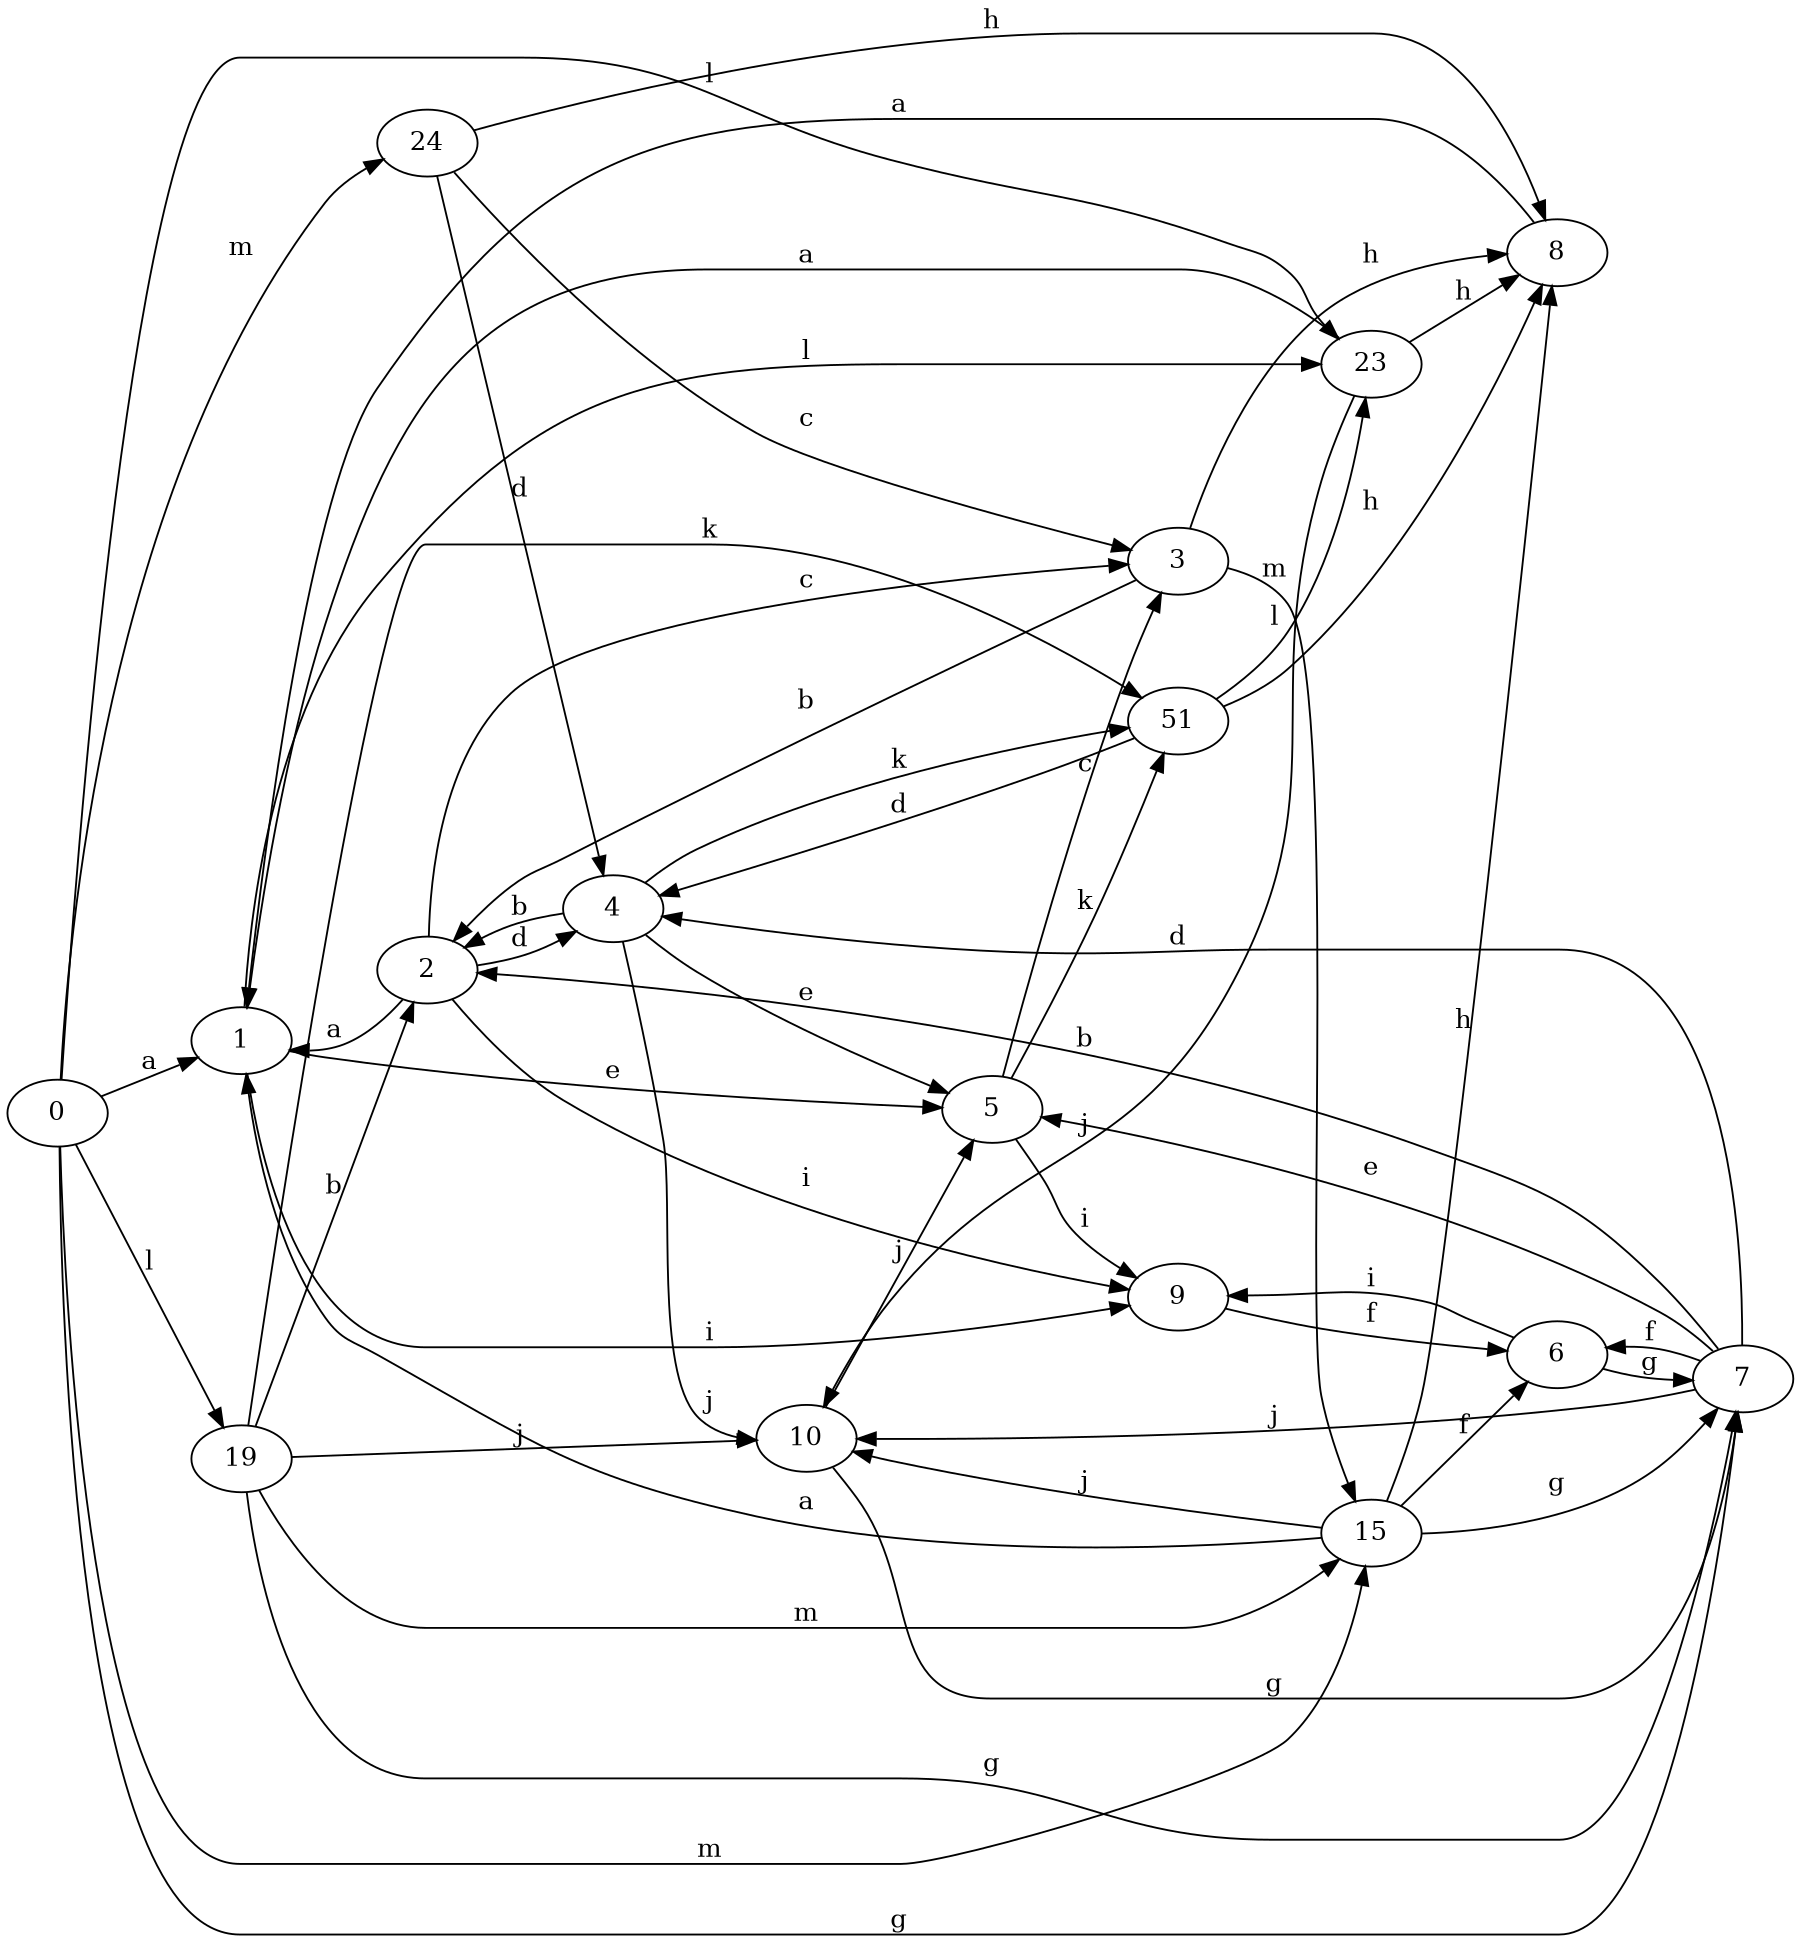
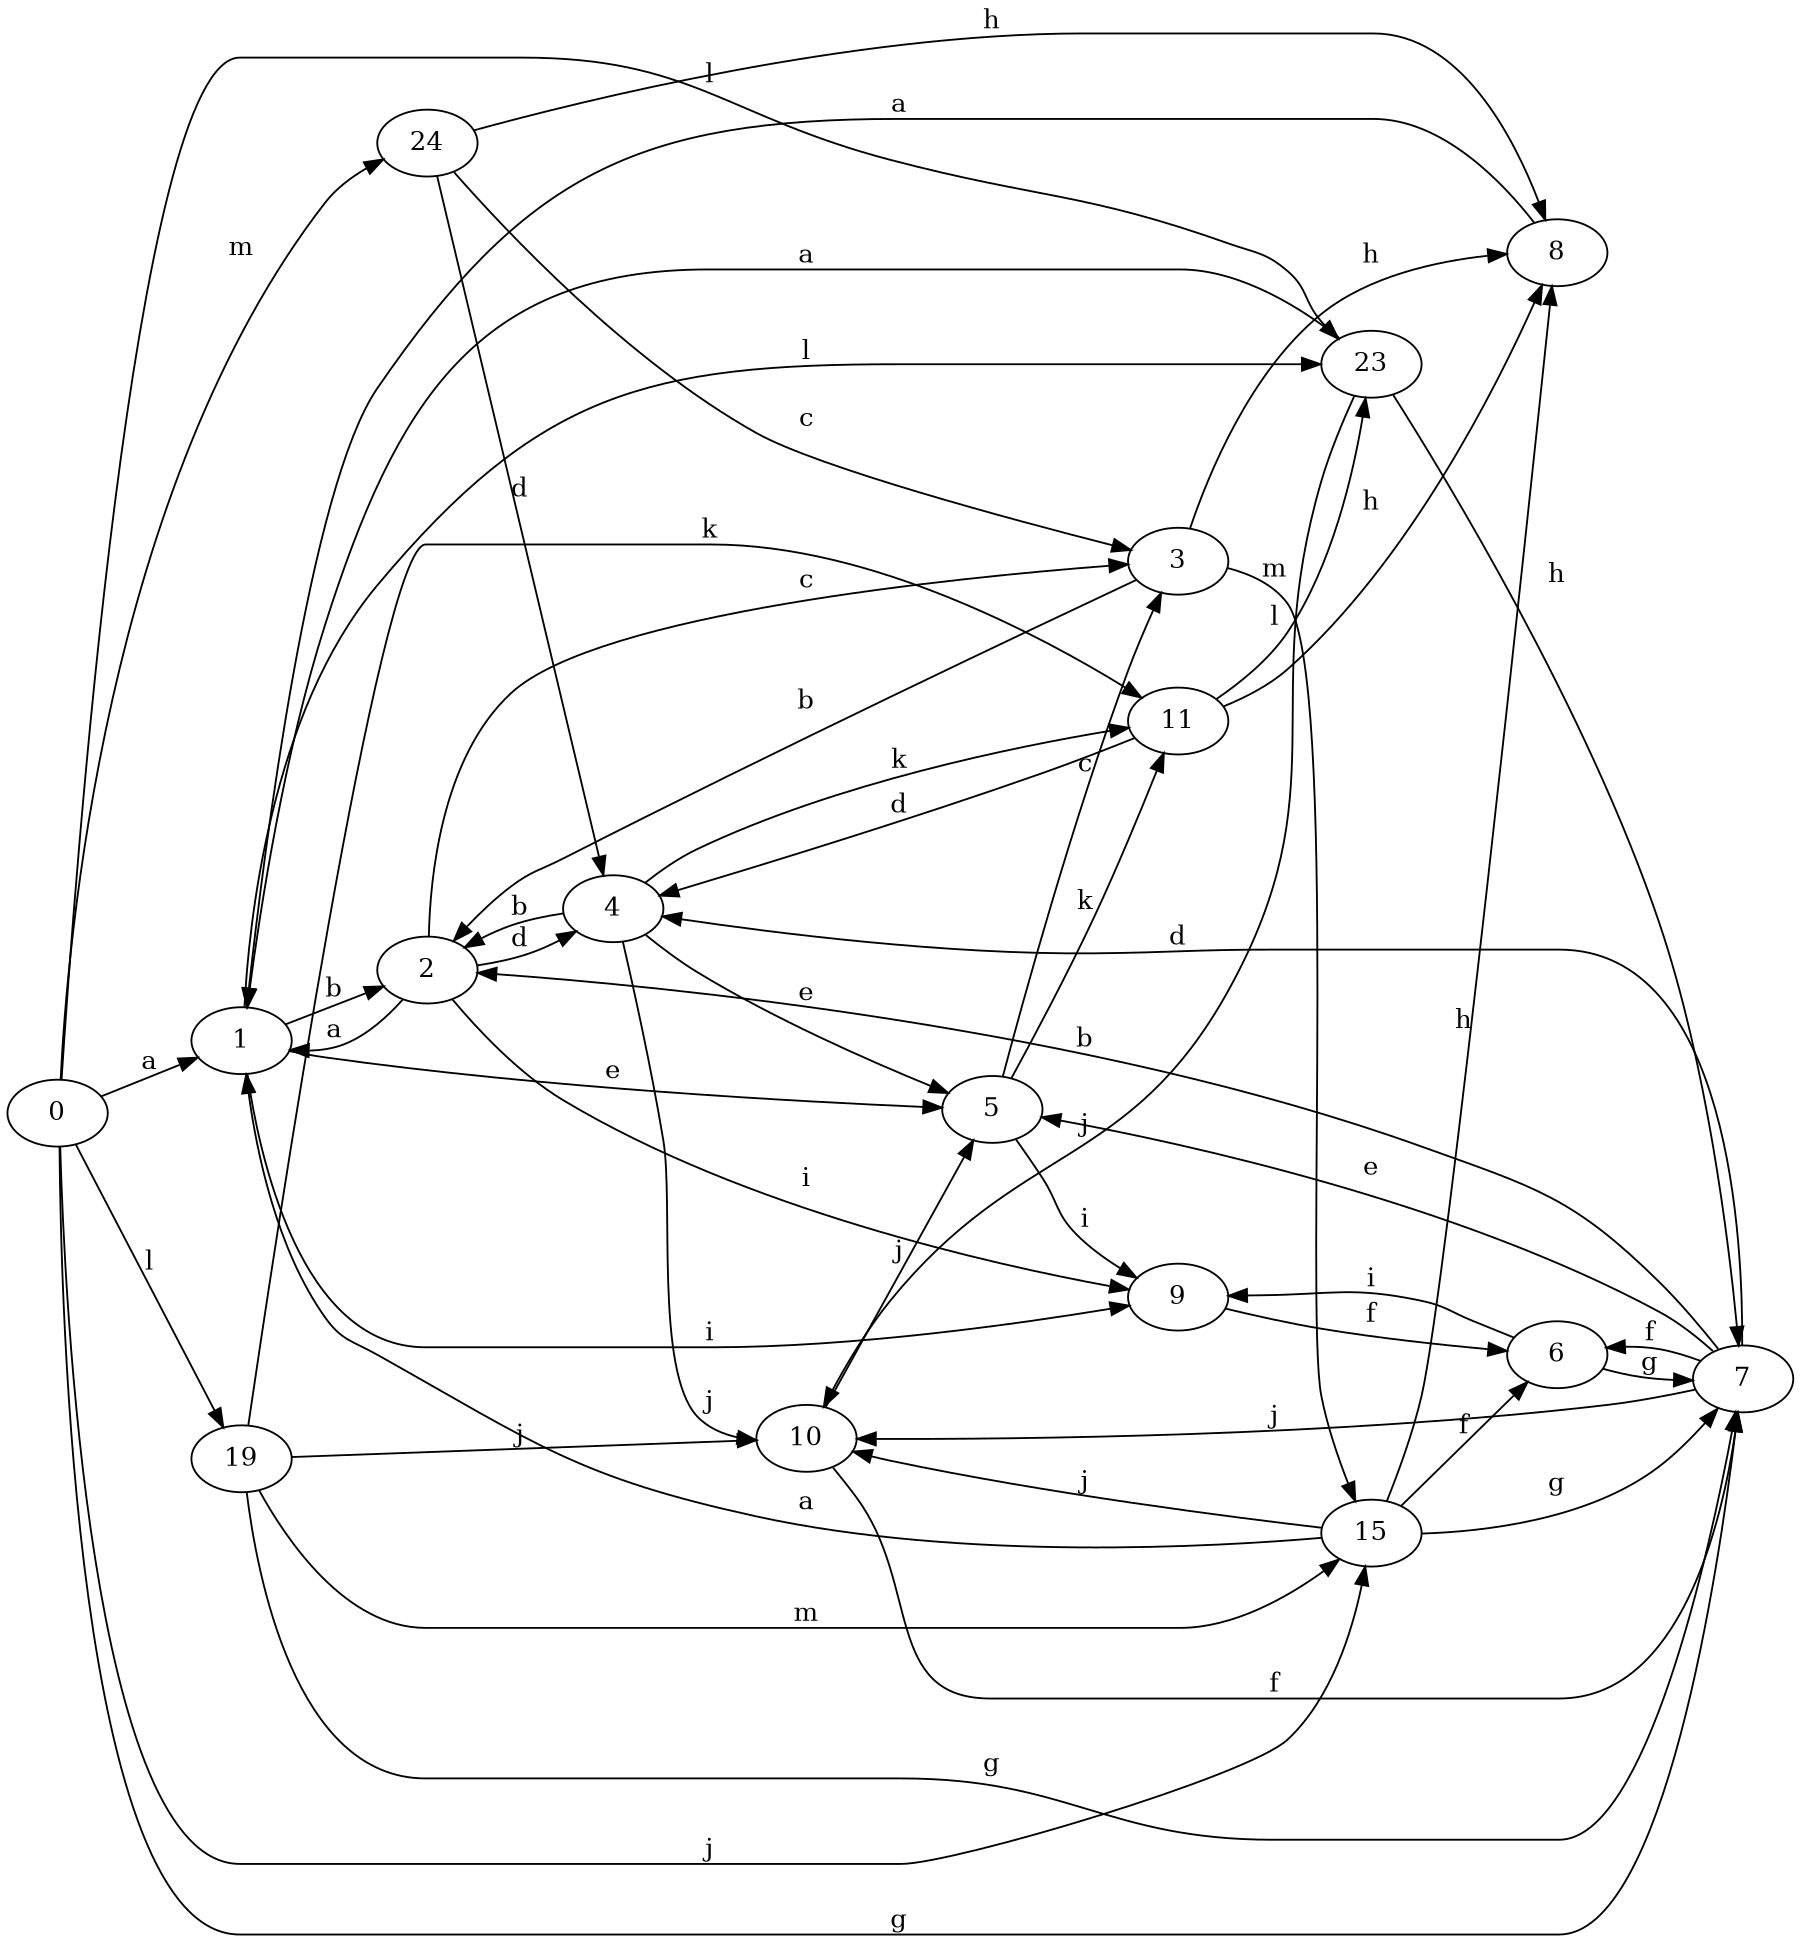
edge "23" -> "8": now "23" -> "7"
node "51": label "51" -> "11"
edge "19" -> "2": now "1" -> "2"
edge "10" -> "7": label "g" -> "f"
edge "0" -> "15": label "m" -> "j"
